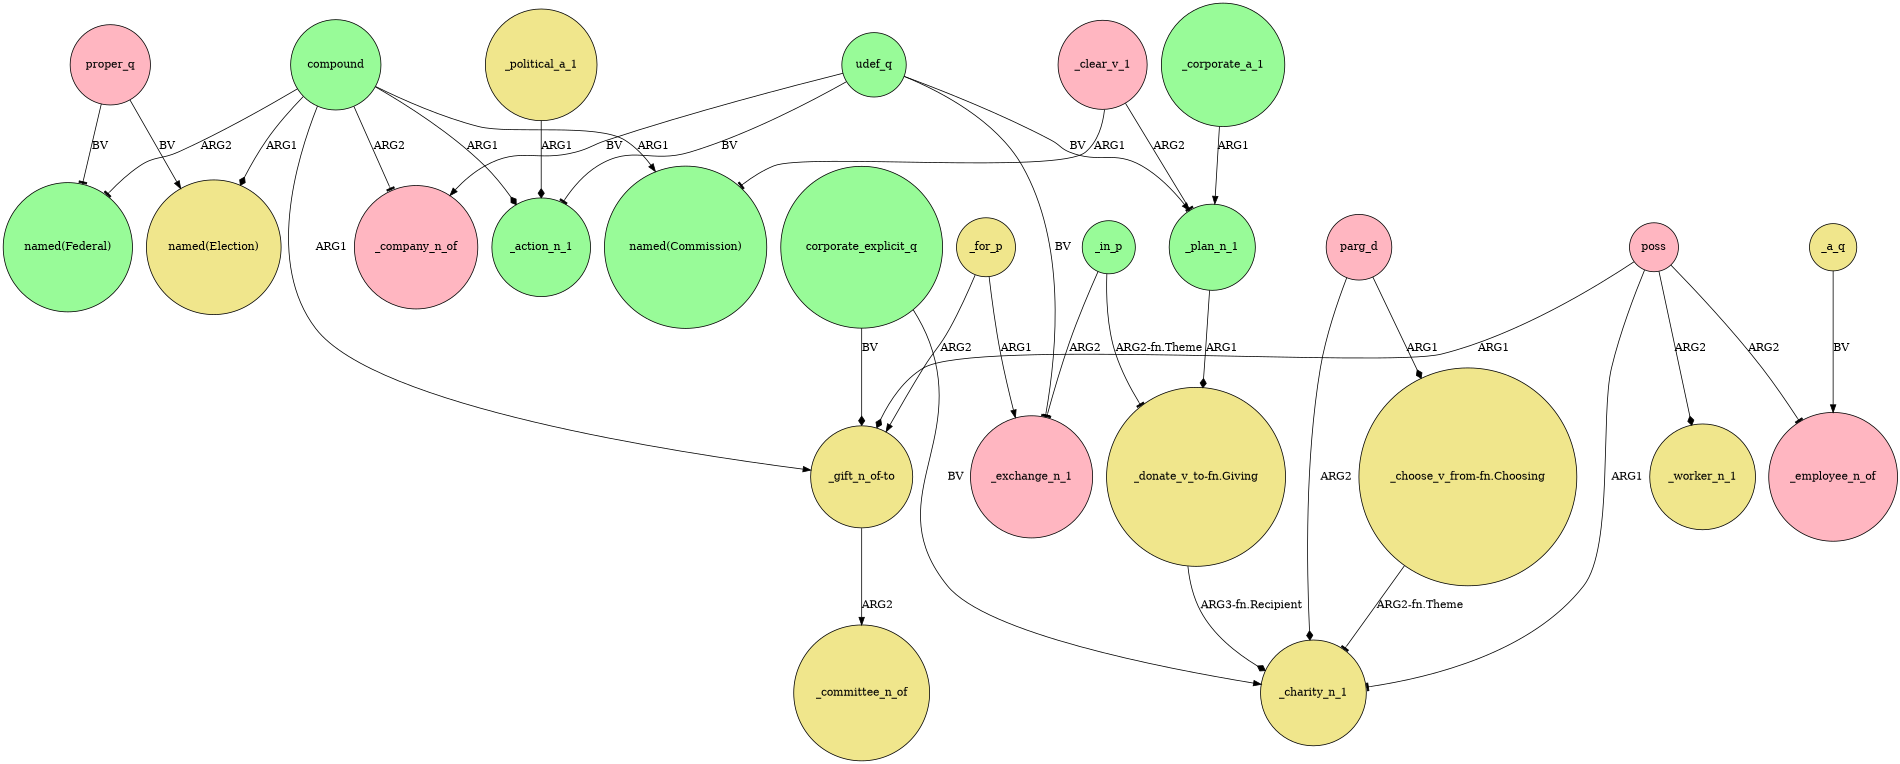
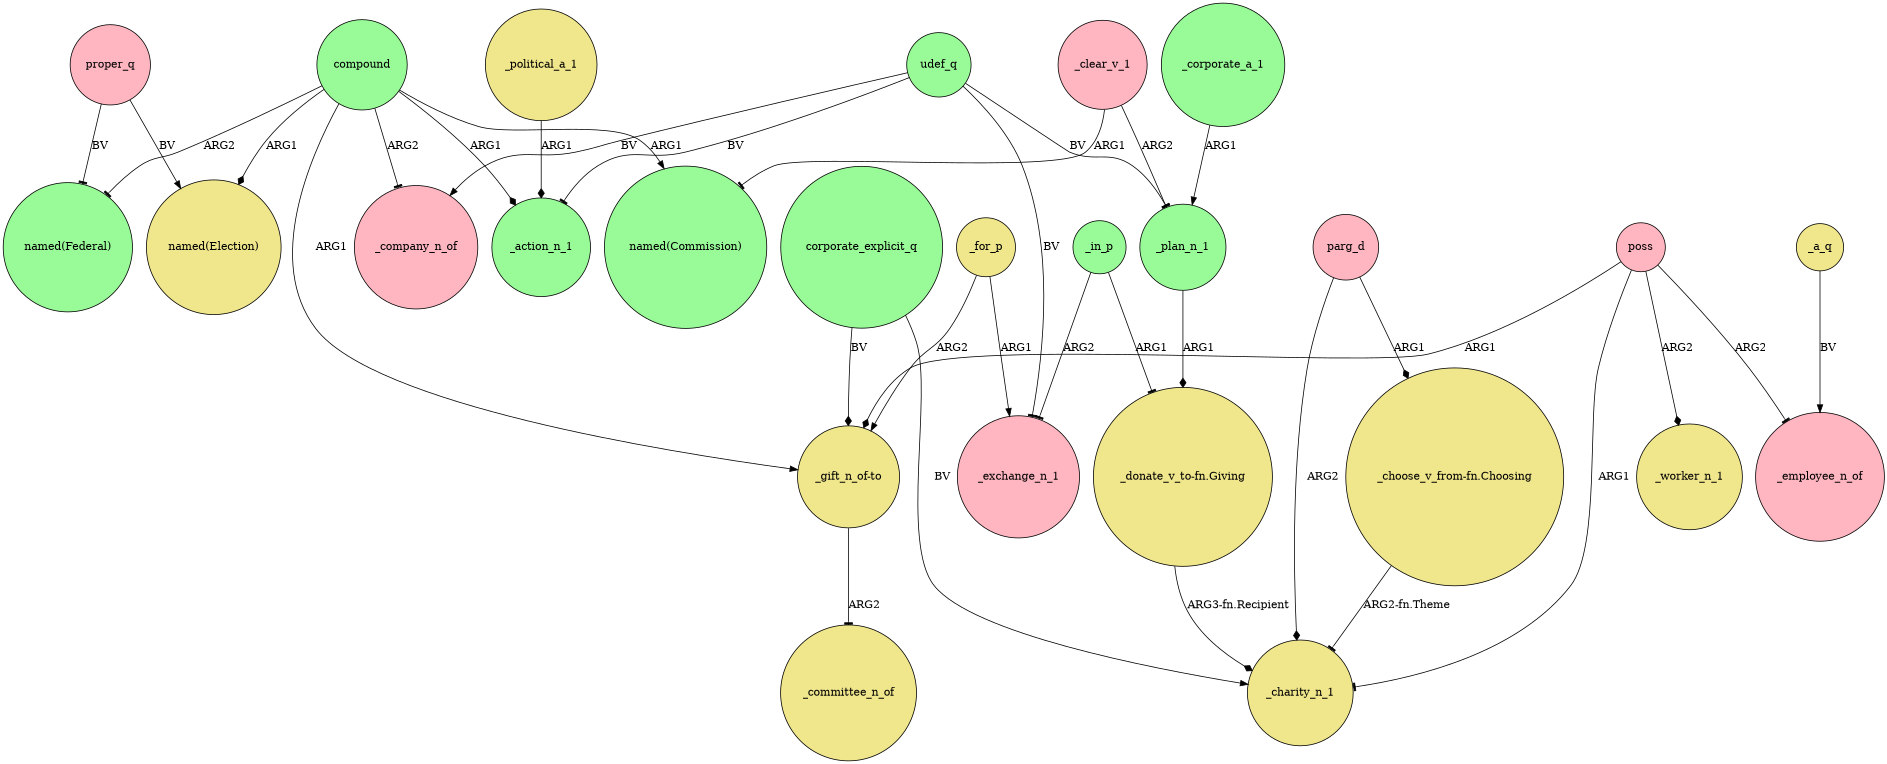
edge "udef_q" -> "_plan_n_1": arrowhead normal -> tee
edge "_in_p" -> "_donate_v_to-fn.Giving": label "ARG2-fn.Theme" -> "ARG1"
edge "_gift_n_of-to" -> "_committee_n_of": arrowhead normal -> tee
